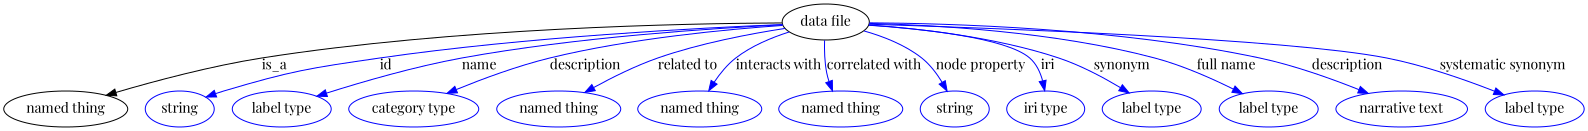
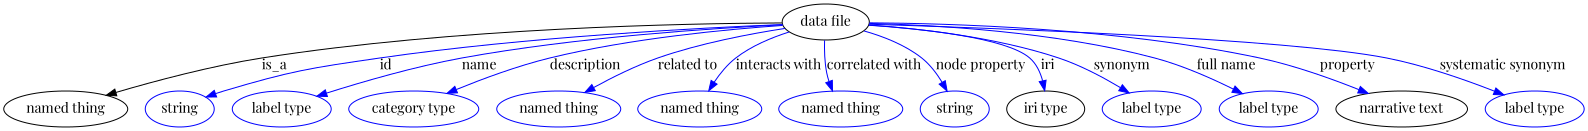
edge "data file" -> "narrative text": label "description" -> "property"
node "iri type": color blue -> black
node "narrative text": color blue -> black
